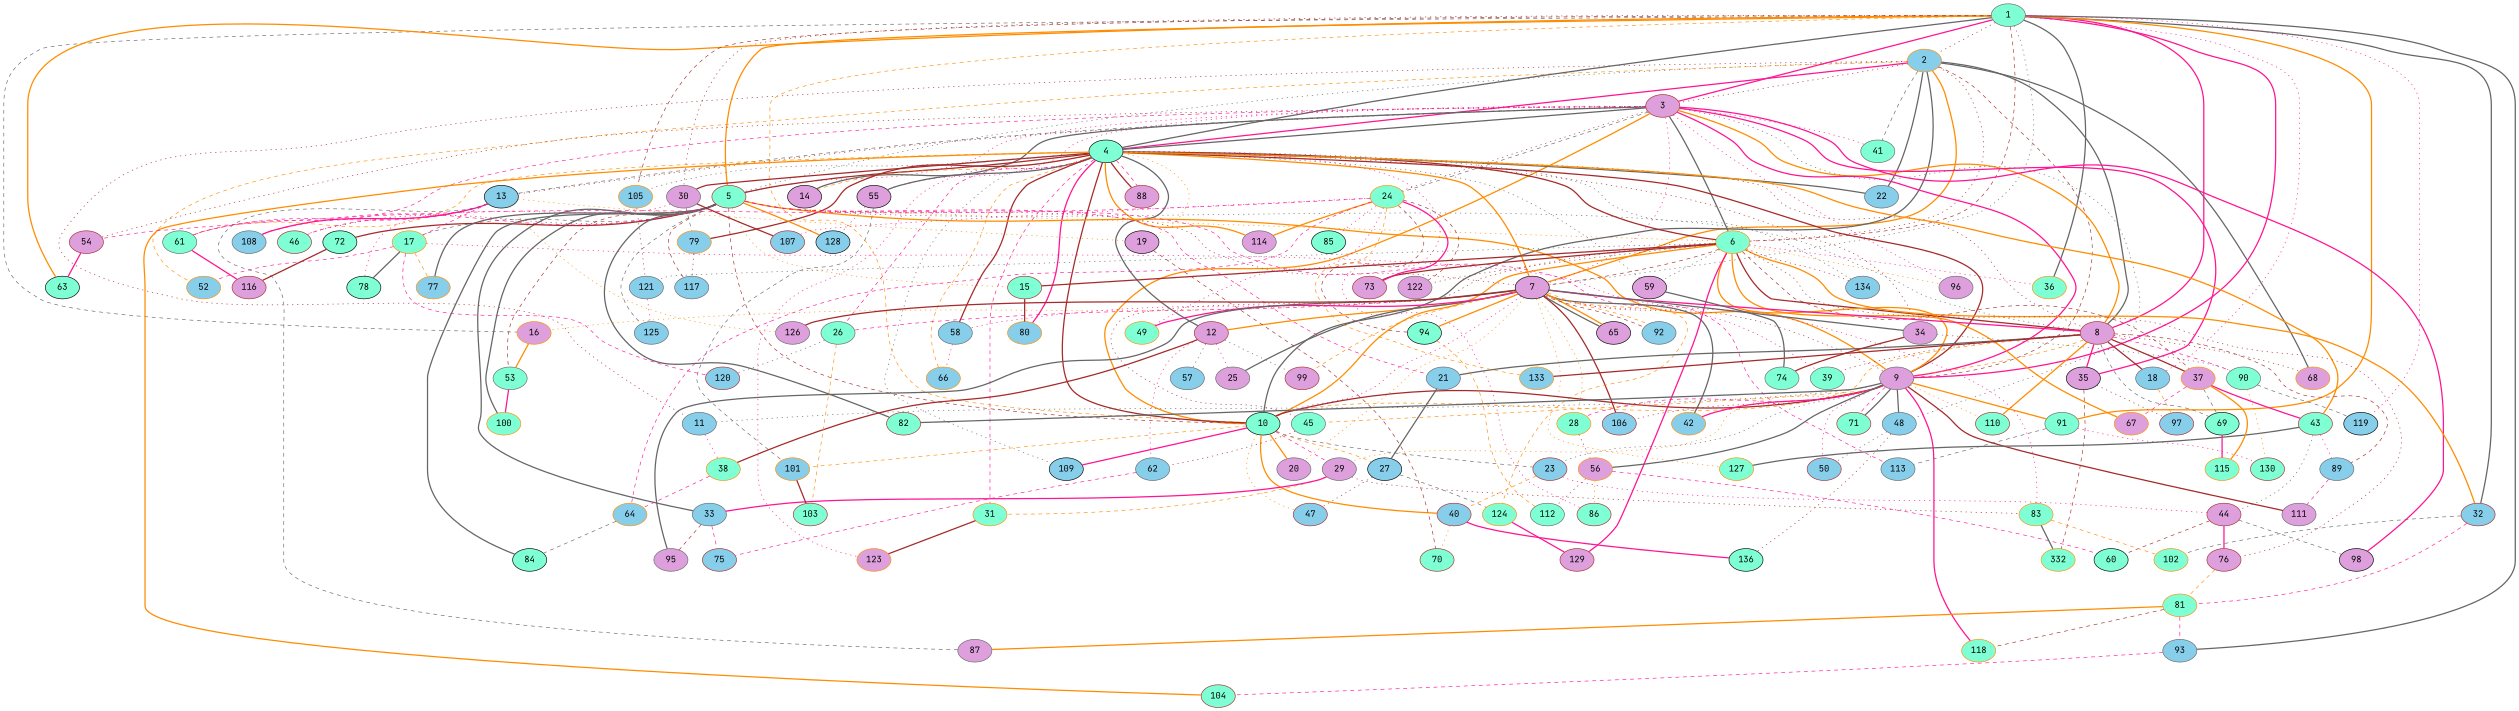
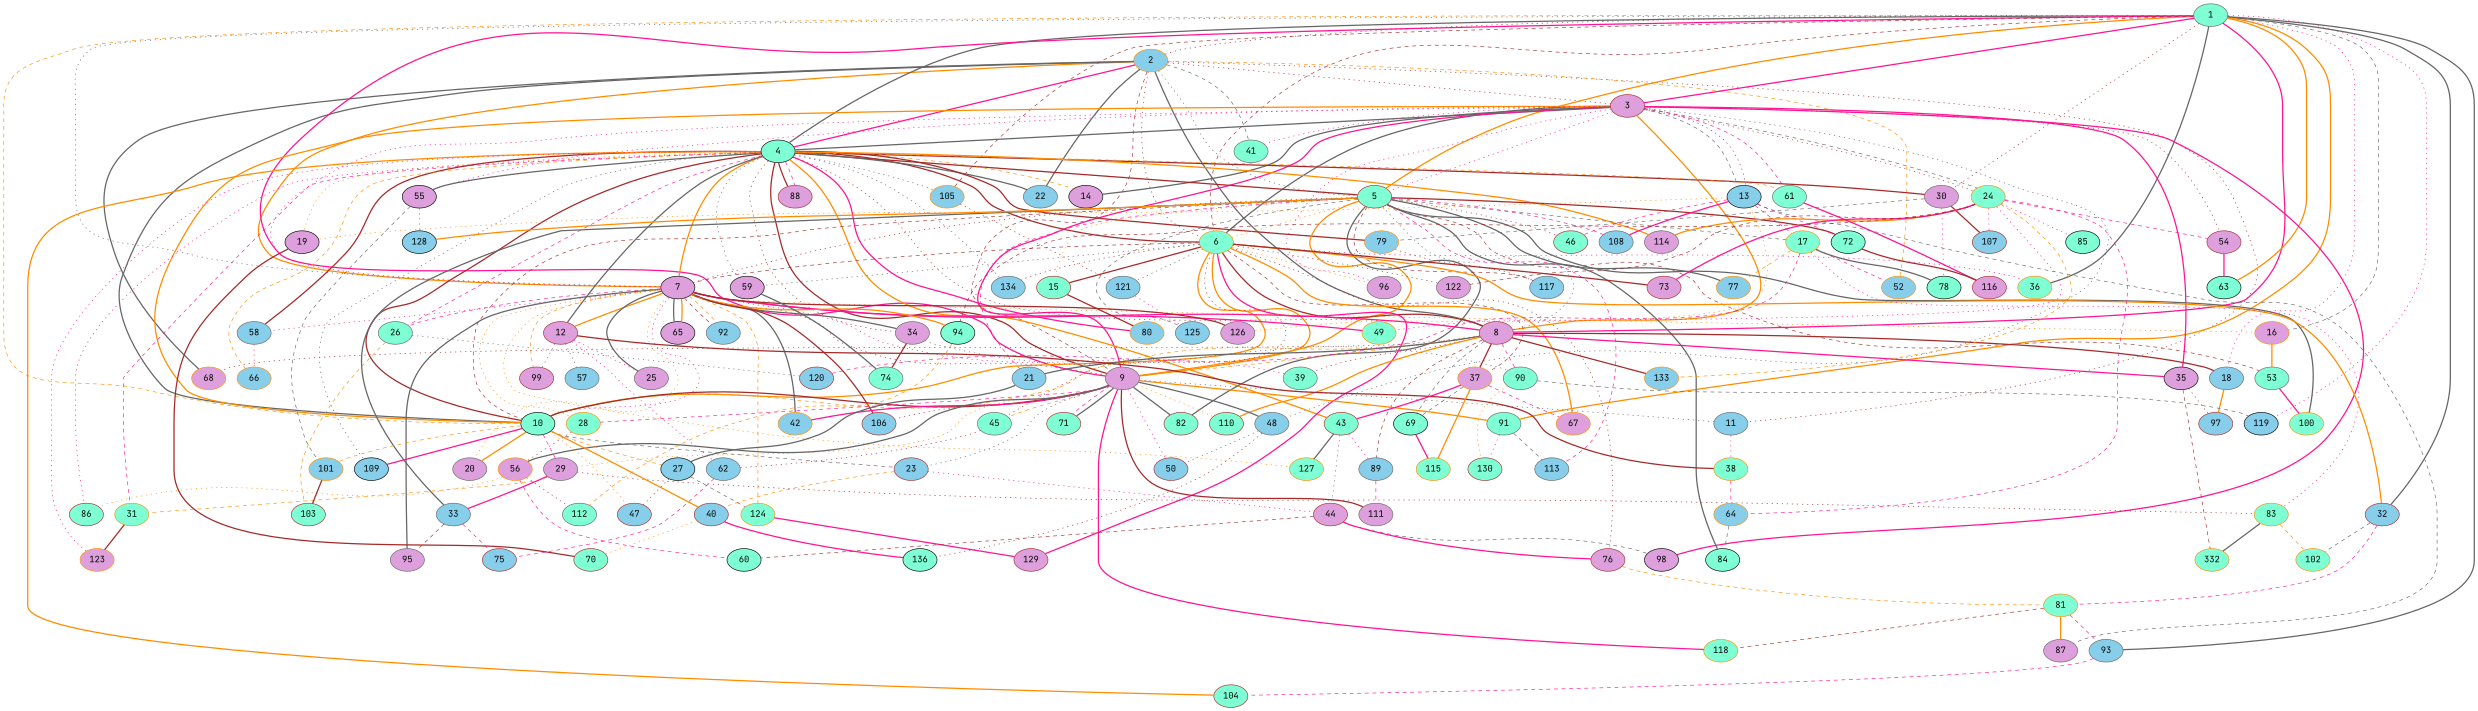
edge "13" -- "61": now "13" -- "72"
edge "19" -- "70": style dashed -> bold
edge "18" -- "97": style dashed -> bold
